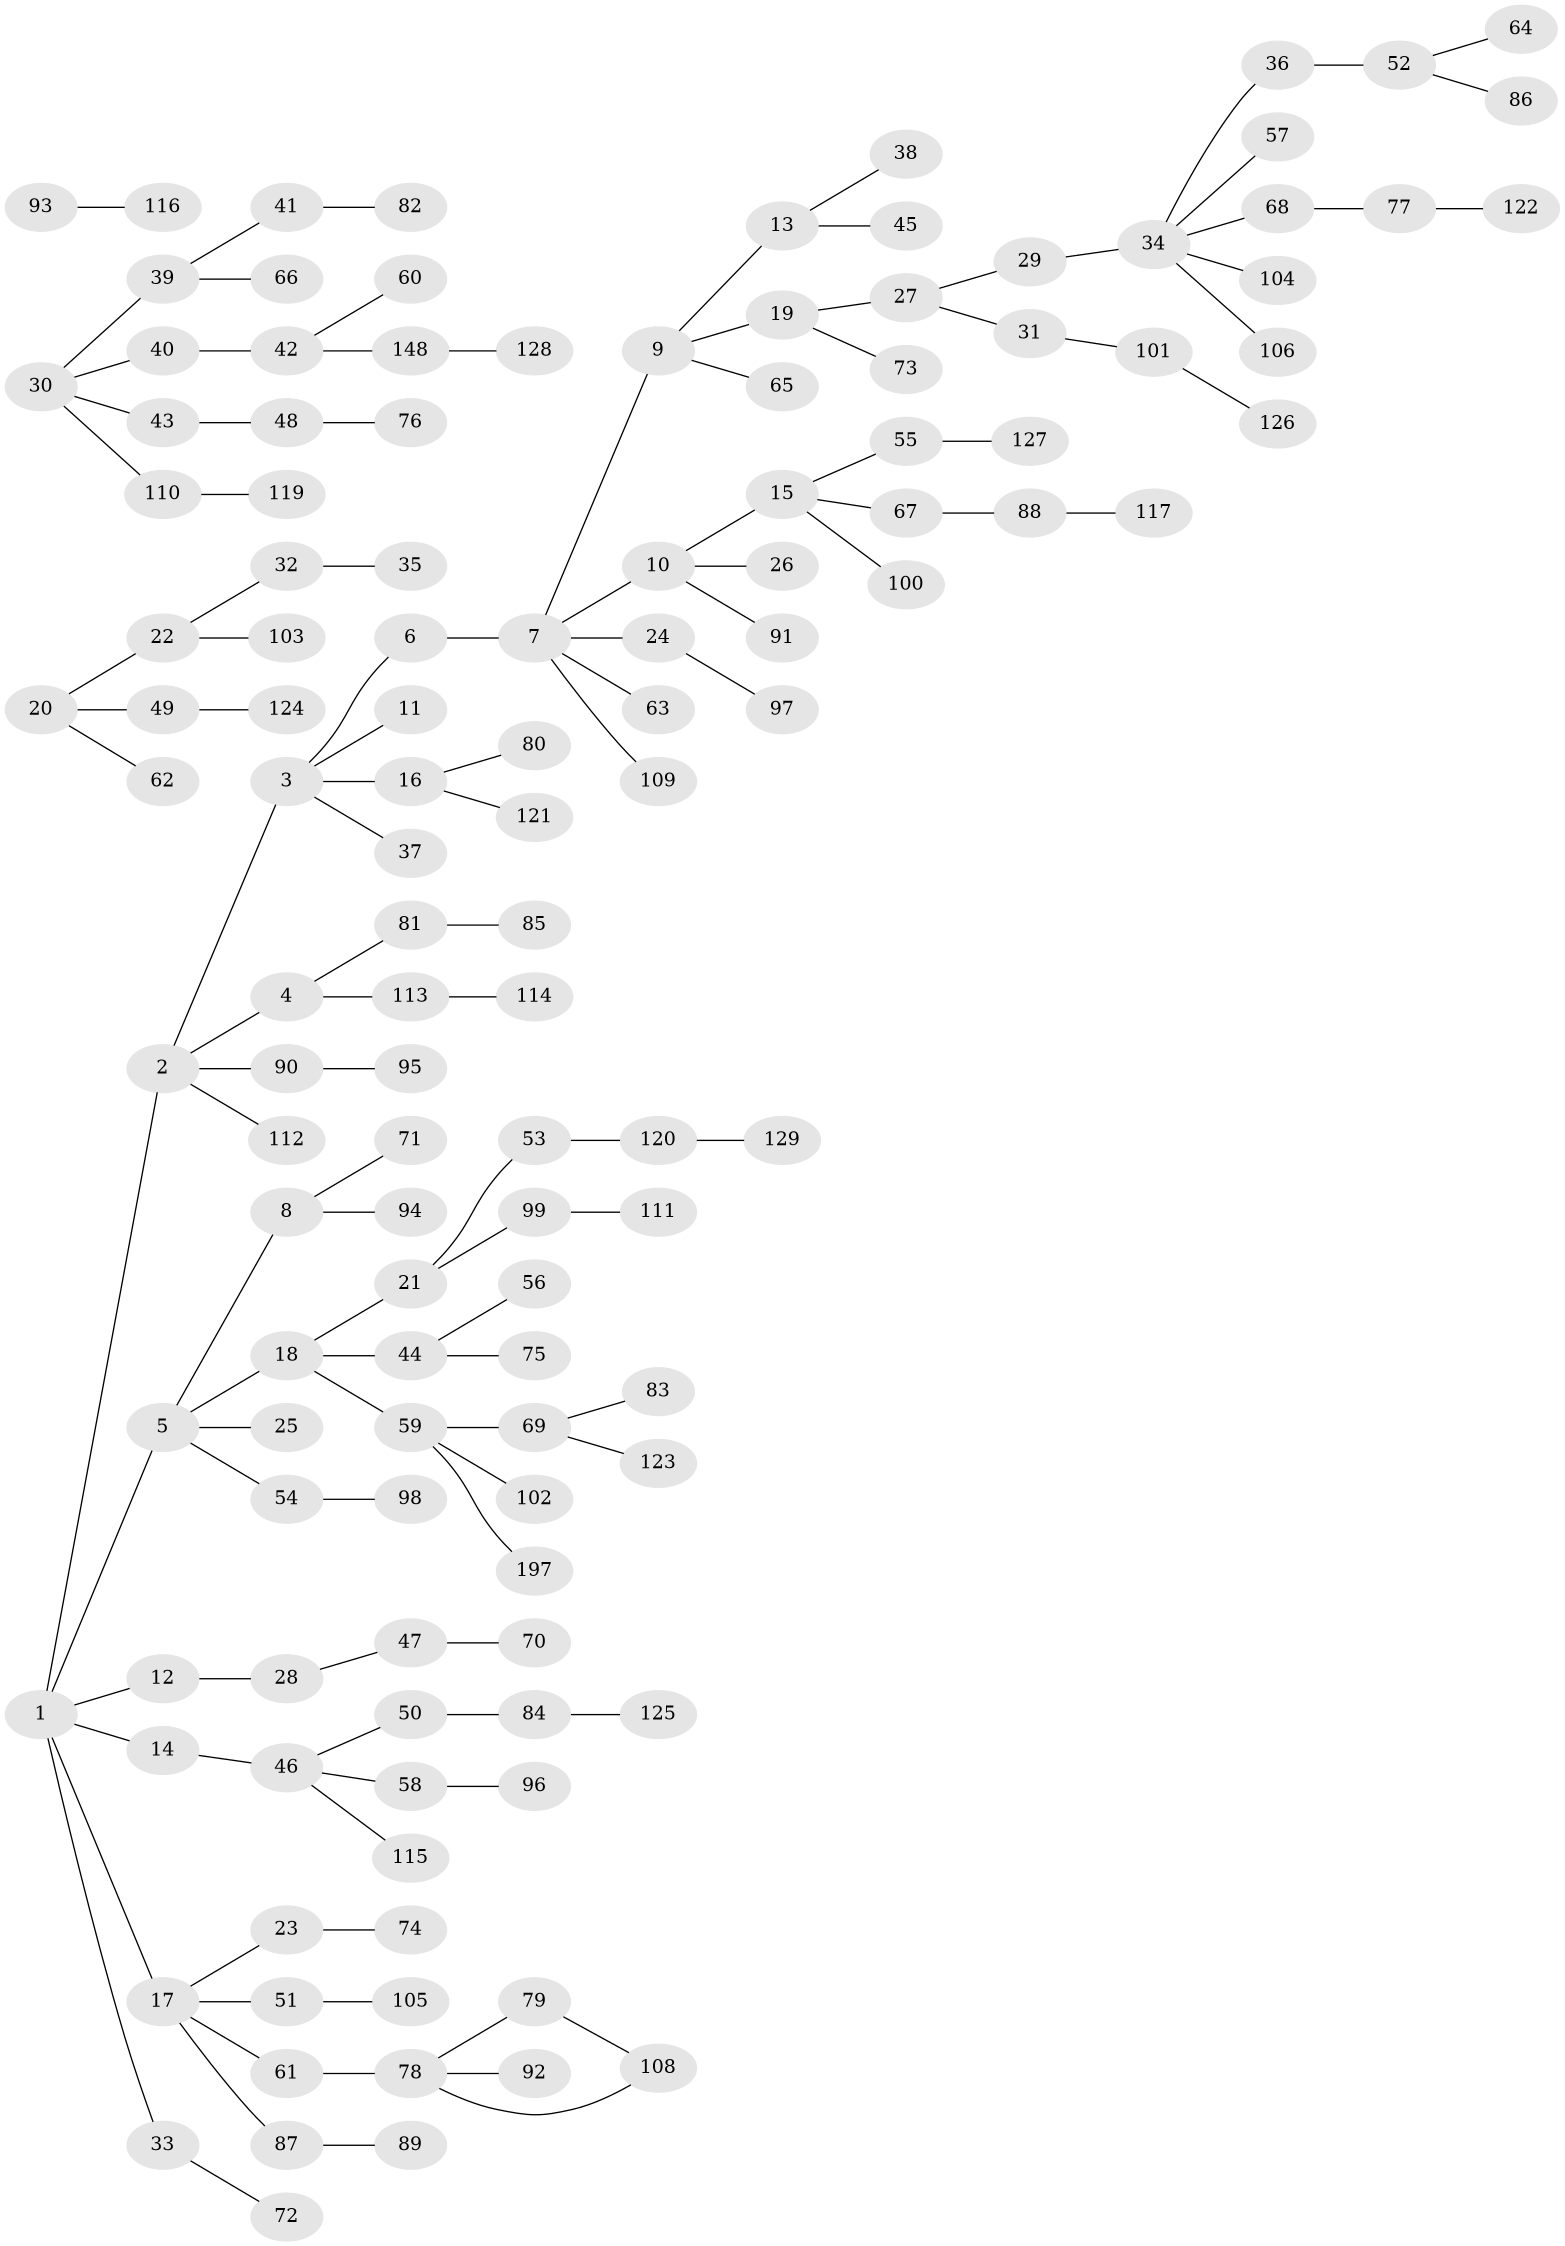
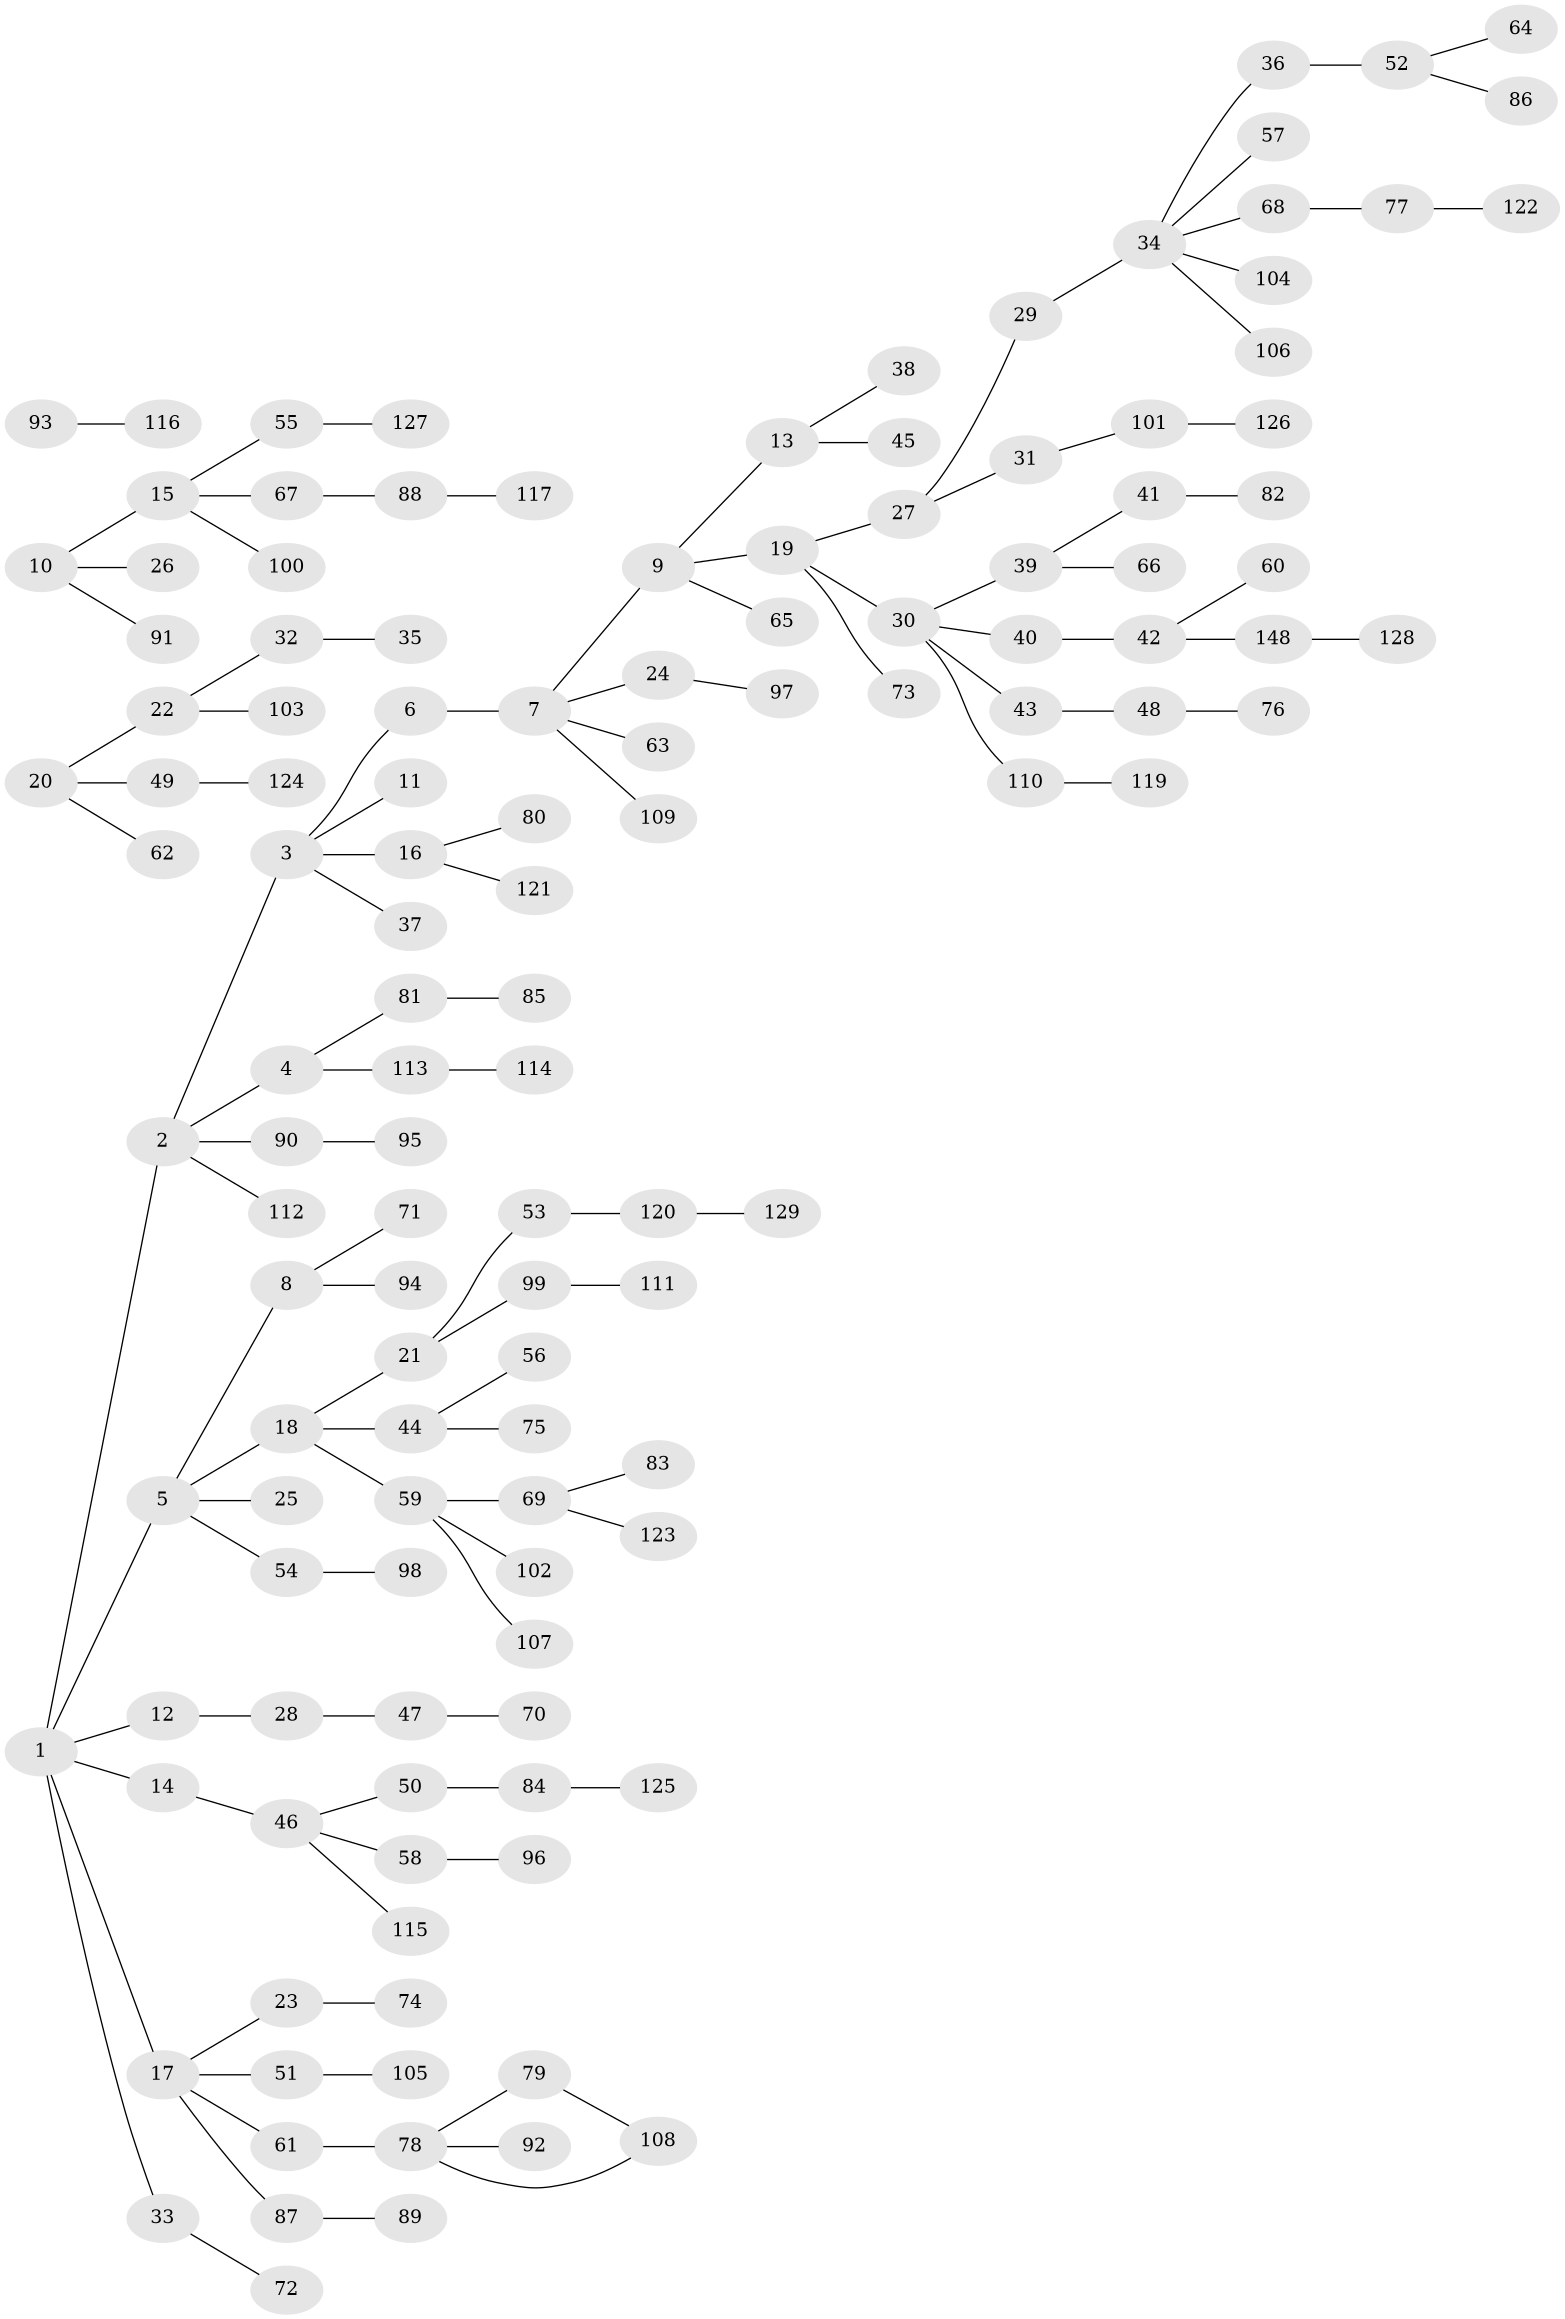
edge "19" -- "30": added
edge "10" -- "7": removed
node "197": label "197" -> "107"
